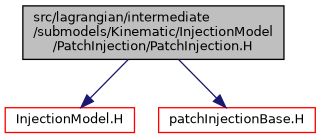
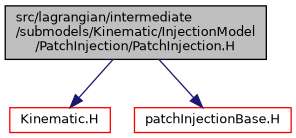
node "InjectionModel.H": label "InjectionModel.H" -> "Kinematic.H"
